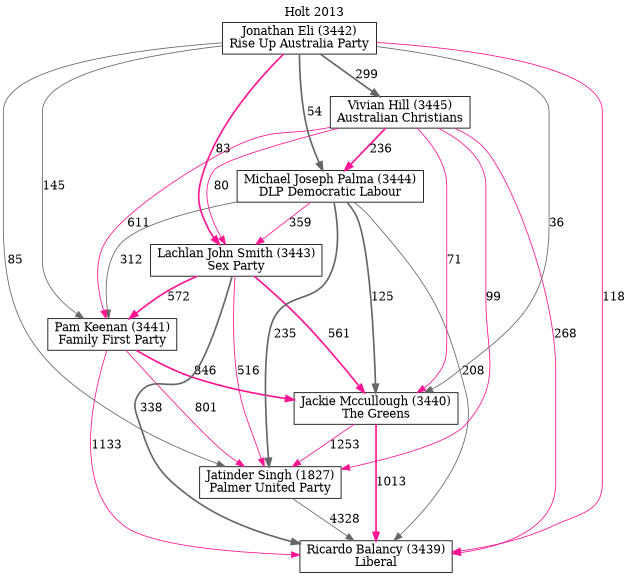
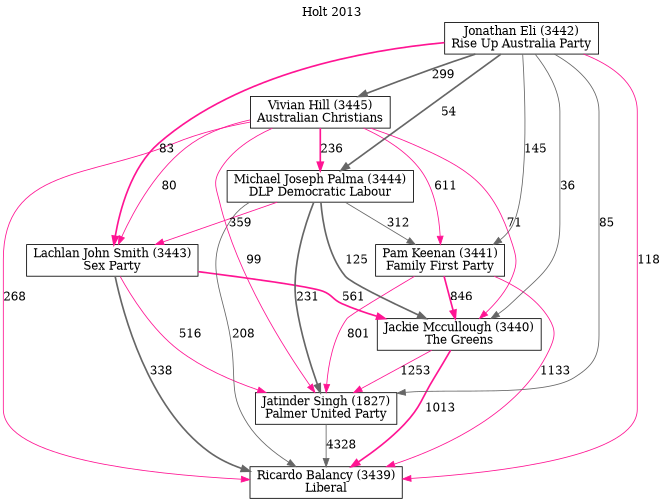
edge "Lachlan John Smith (3443) Sex Party" -> "Pam Keenan (3441) Family First Party": removed, label "572"
edge "Michael Joseph Palma (3444) DLP Democratic Labour" -> "Jatinder Singh (1827) Palmer United Party": label "235" -> "231"
